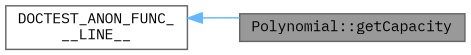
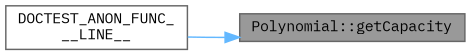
edge "Polynomial::getCapacity" -> "DOCTEST_ANON_FUNC_ __LINE__": reversed
